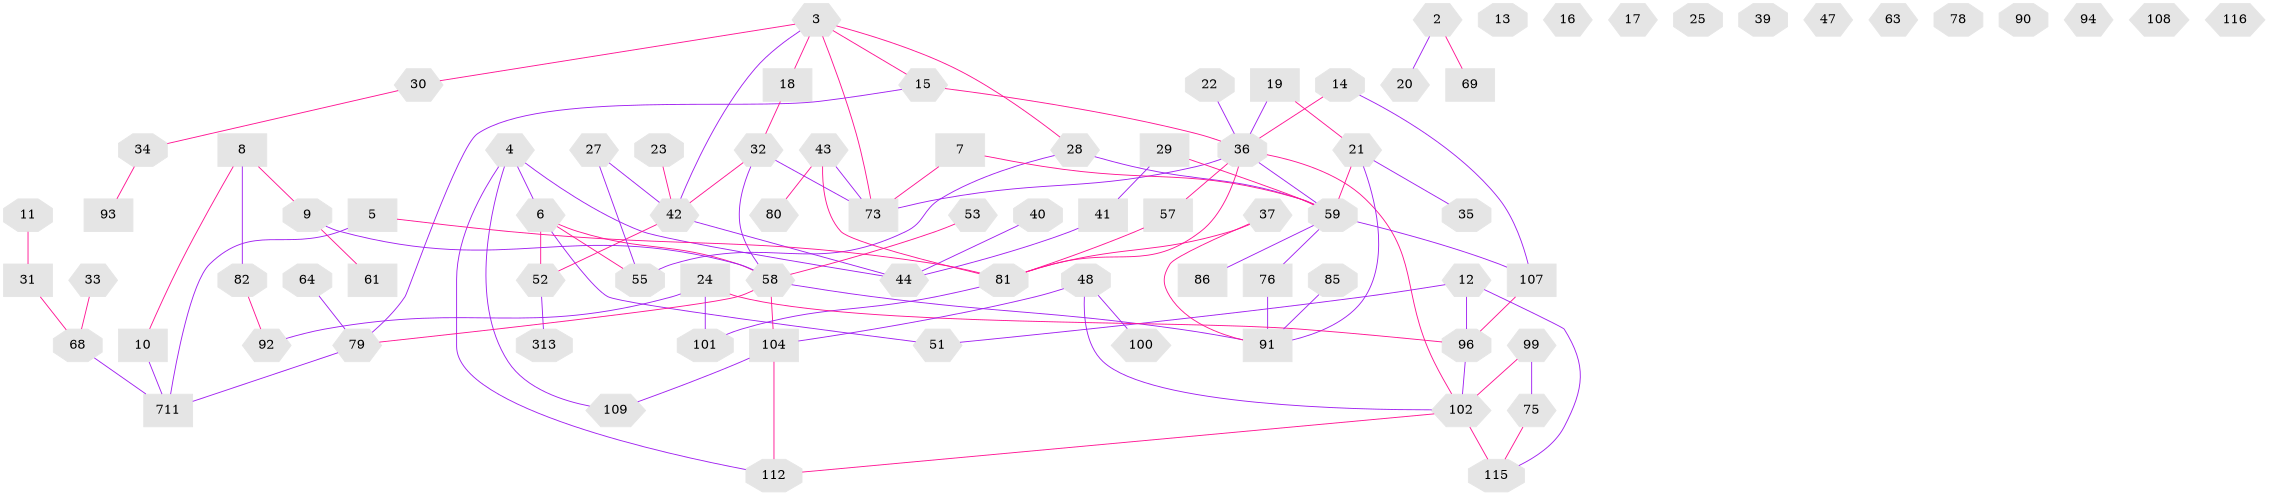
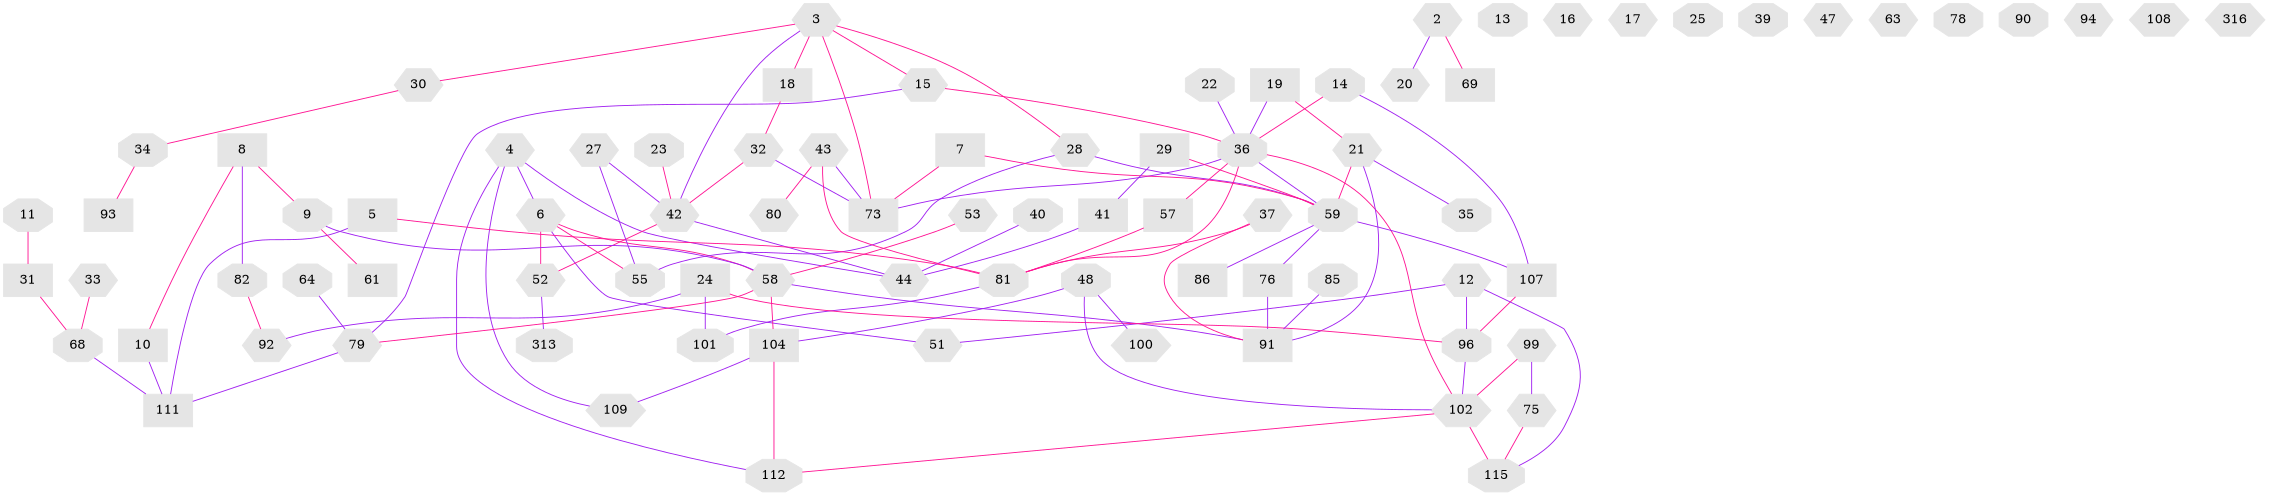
node "116": label "116" -> "316"
edge "32" -- "58": removed
node "711": label "711" -> "111"
